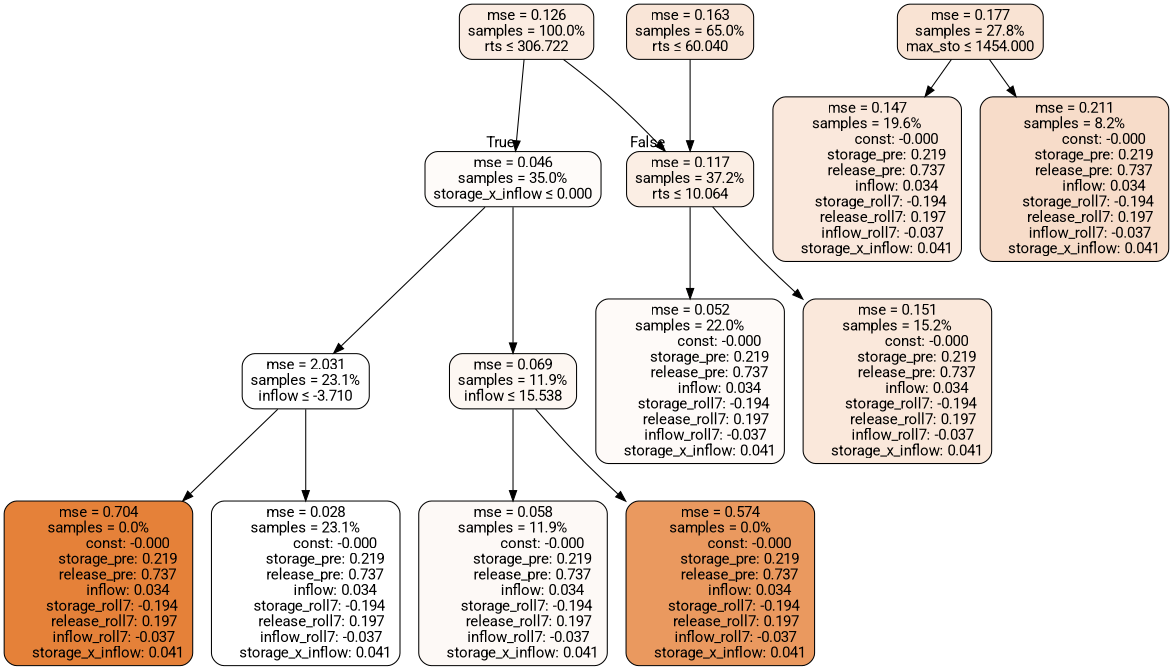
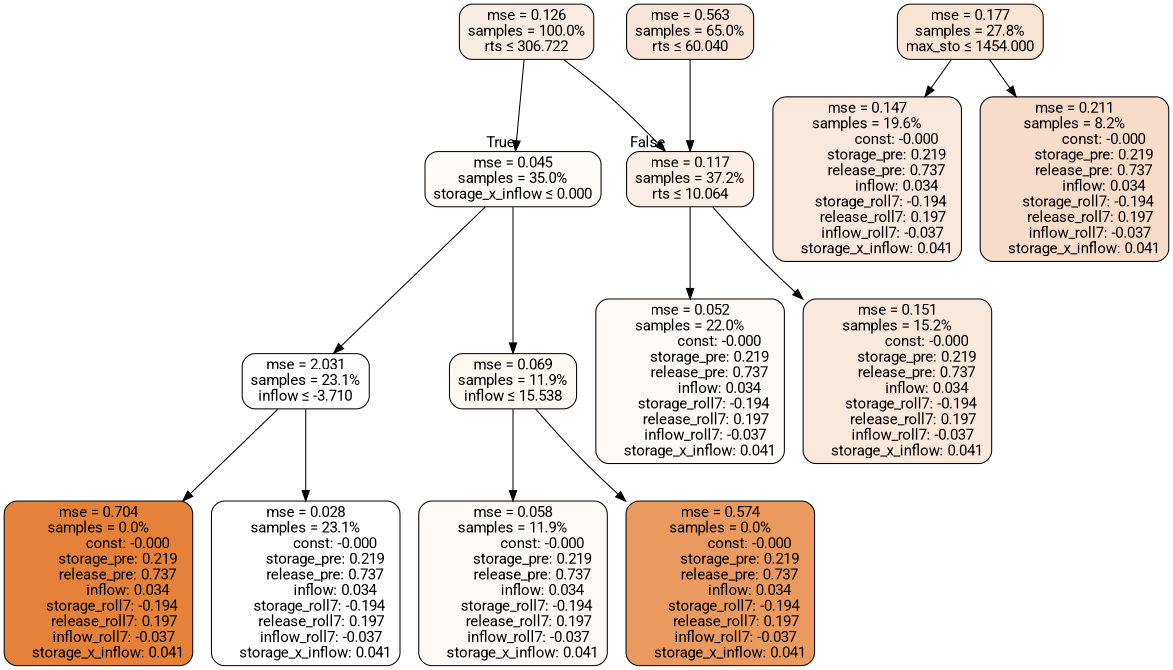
node "mse = 0.163 samples = 65.0% rts ≤ 60.040": label "mse = 0.163 samples = 65.0% rts ≤ 60.040" -> "mse = 0.563 samples = 65.0% rts ≤ 60.040"
node "mse = 0.046 samples = 35.0% storage_x_inflow ≤ 0.000": label "mse = 0.046 samples = 35.0% storage_x_inflow ≤ 0.000" -> "mse = 0.045 samples = 35.0% storage_x_inflow ≤ 0.000"
